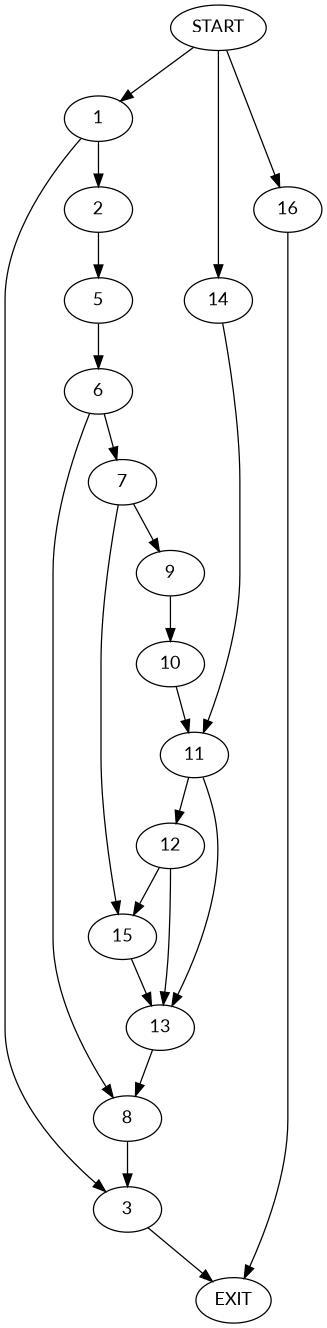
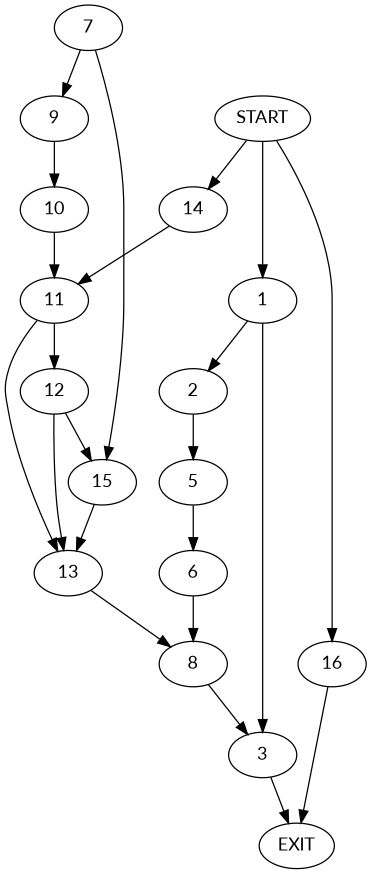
edge "6" -> "7": removed
